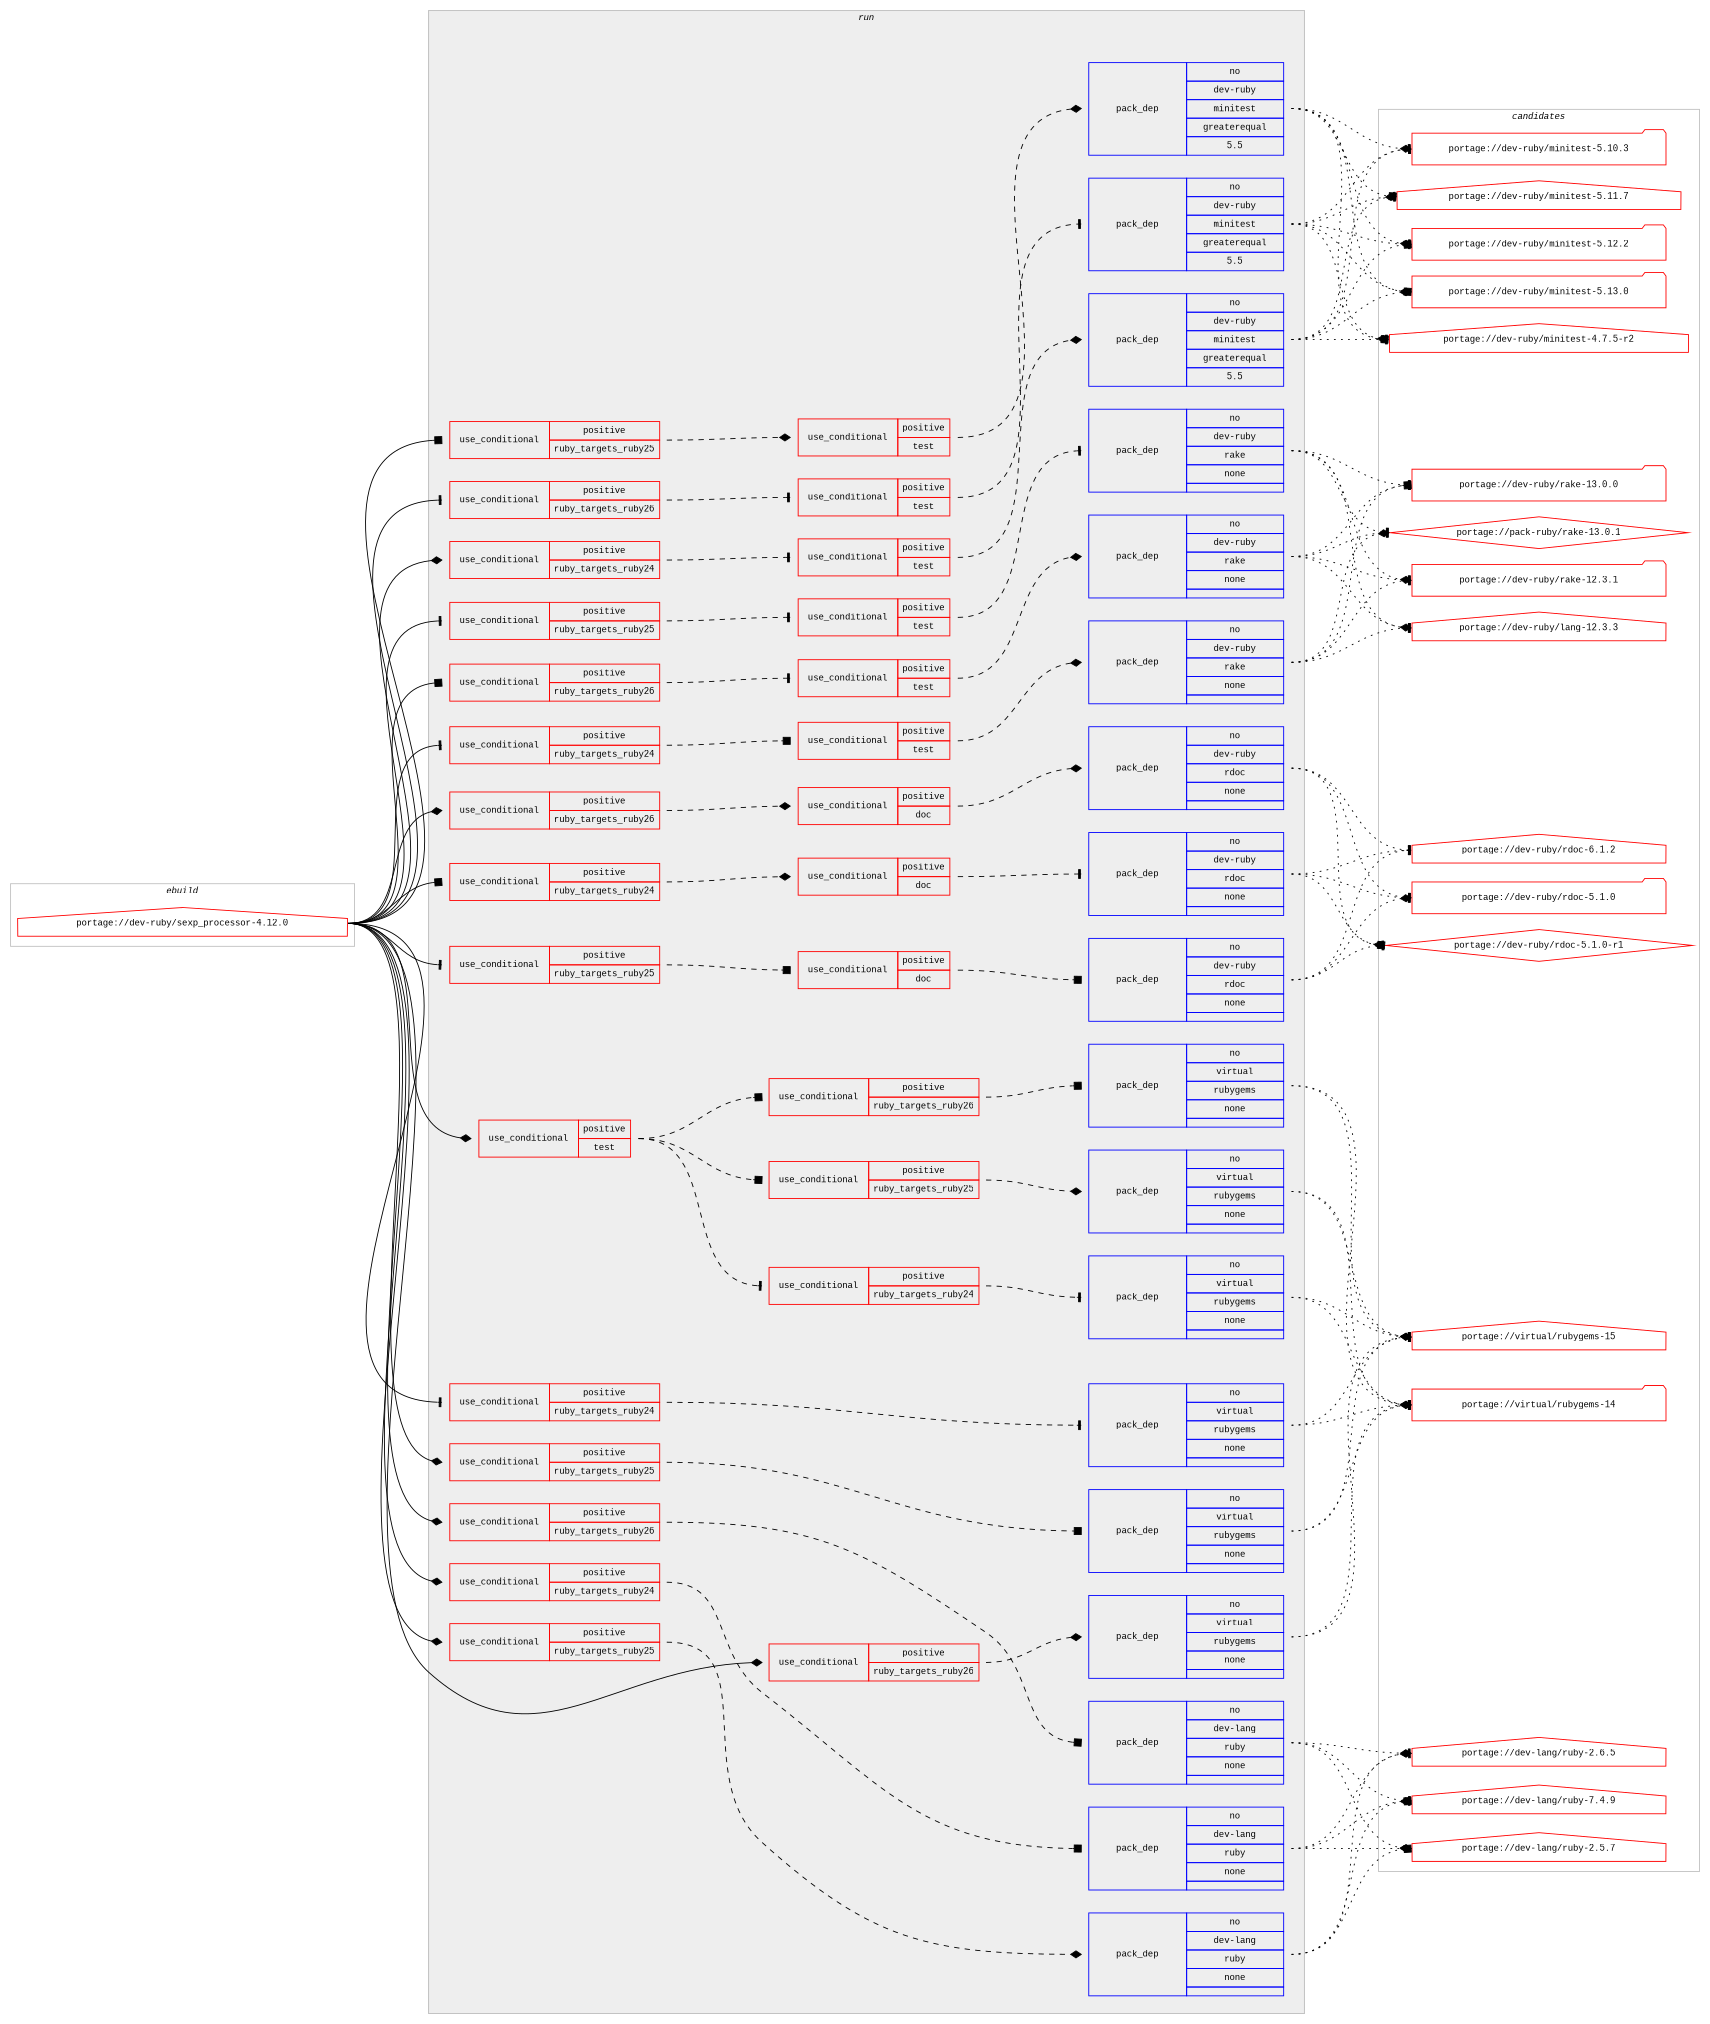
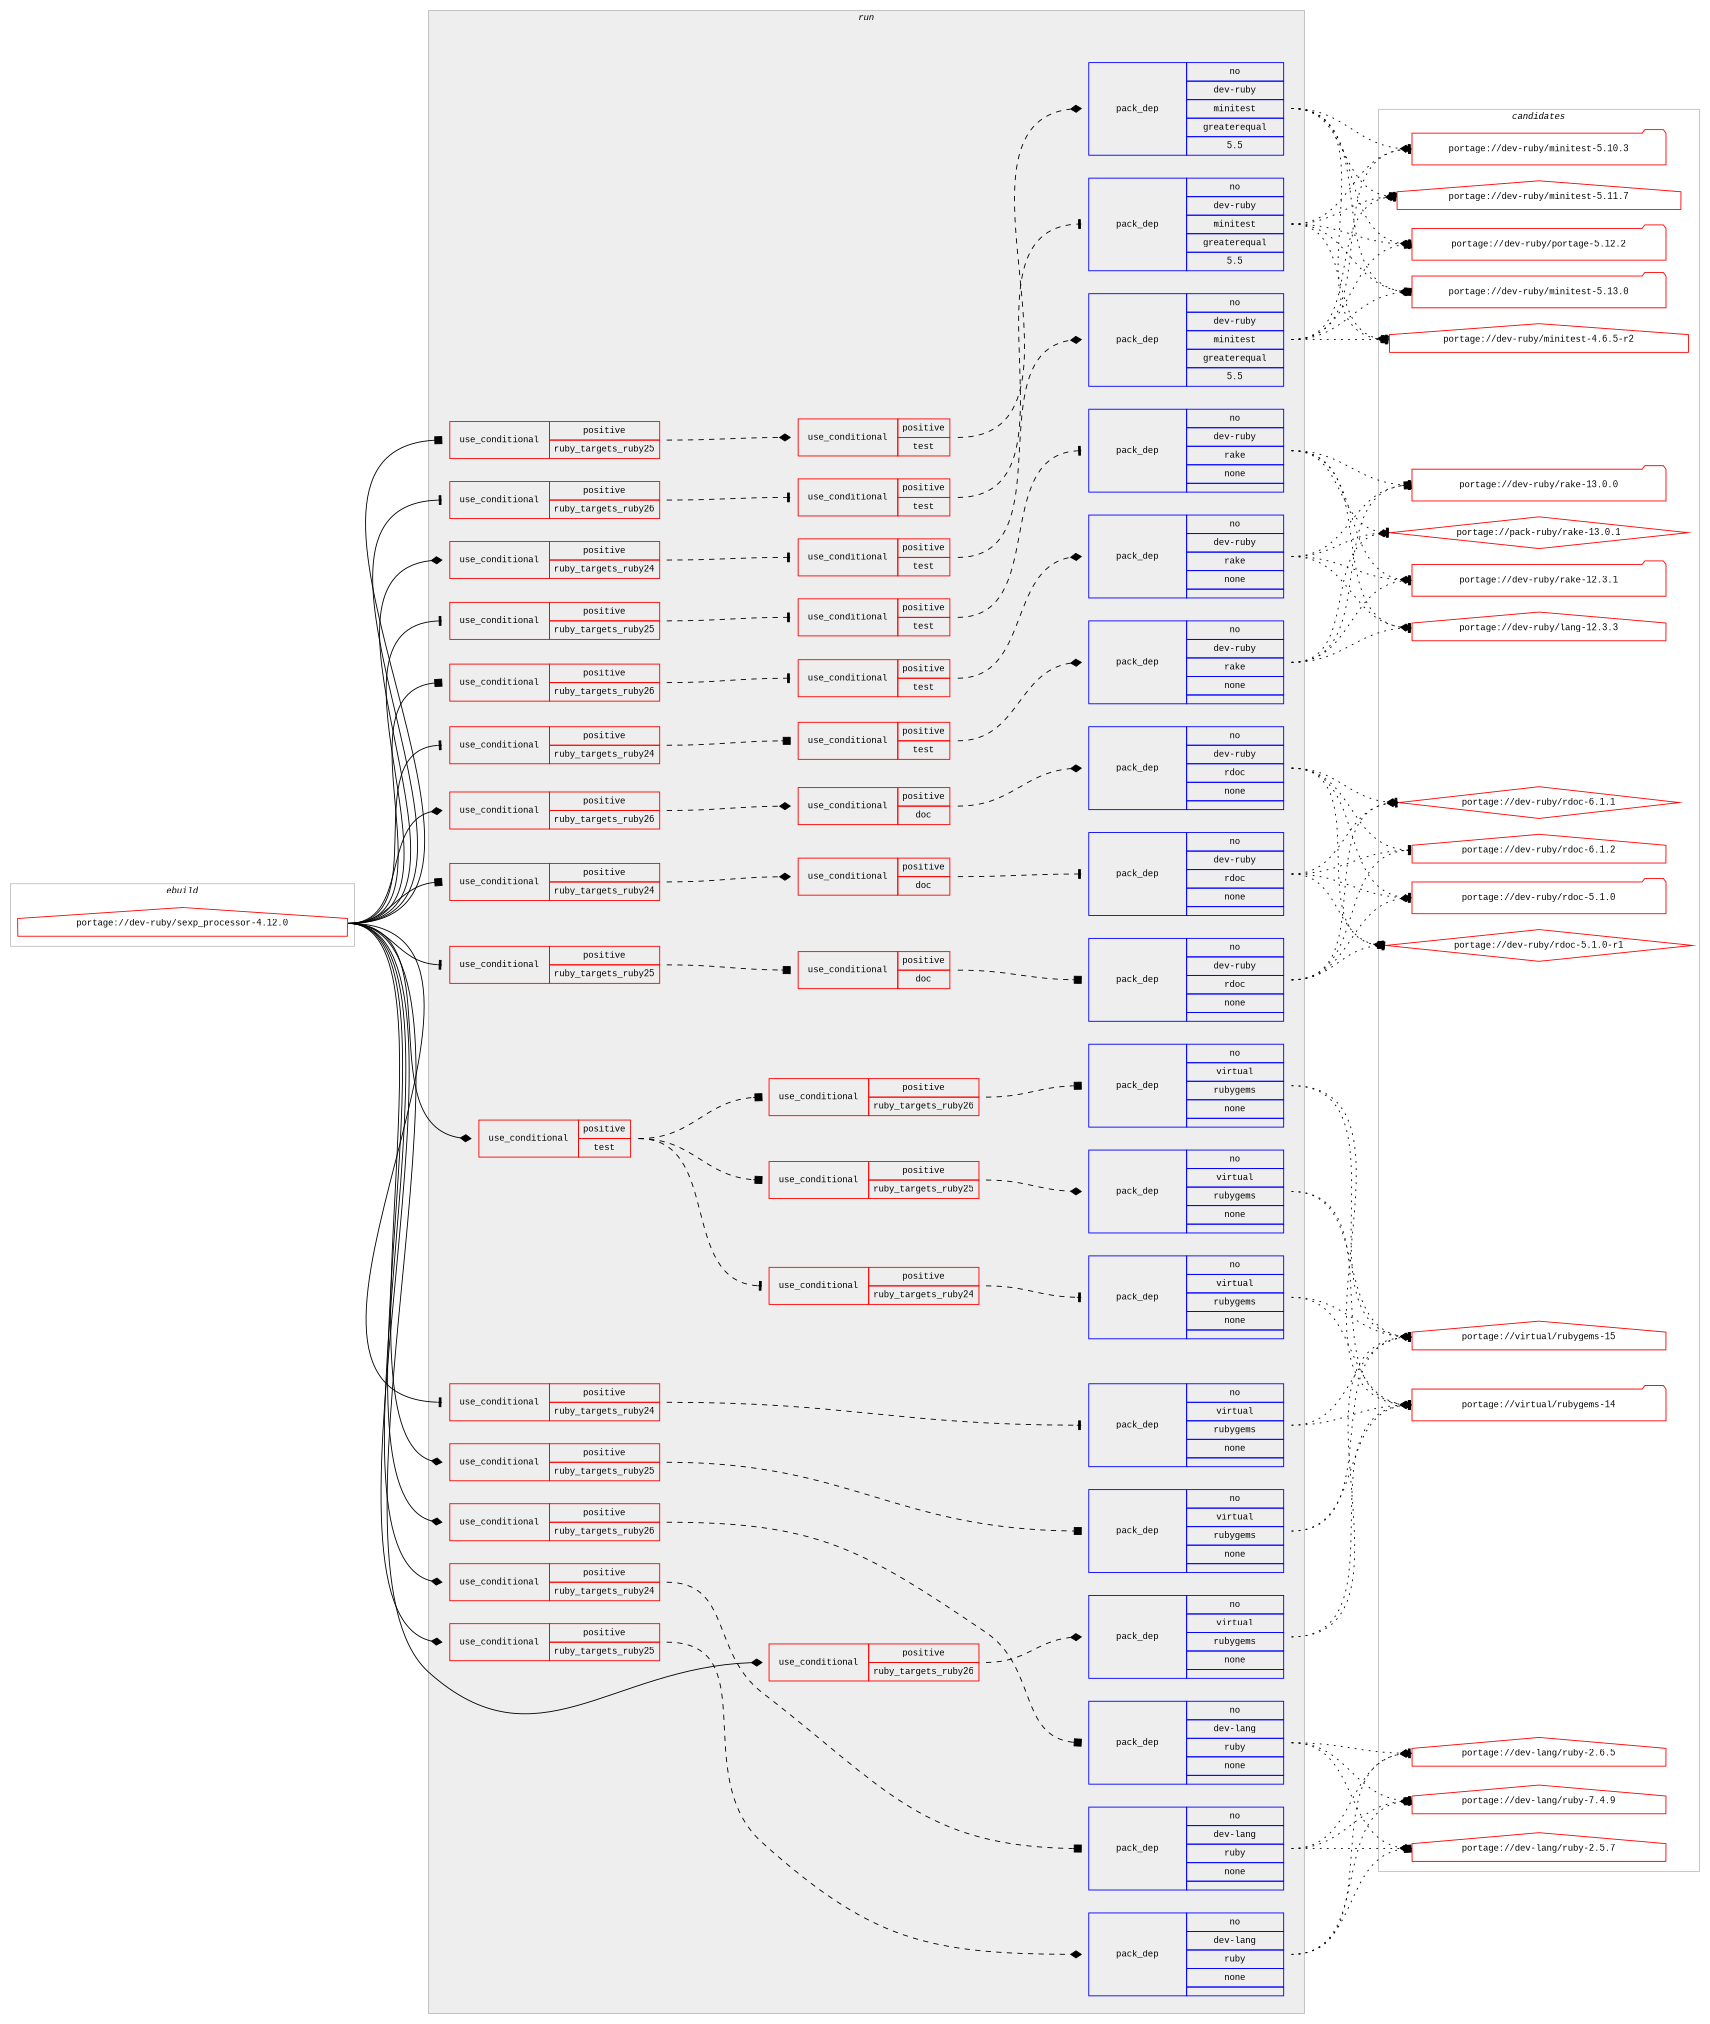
node "portage://dev-ruby/minitest-5.12.2": label "portage://dev-ruby/minitest-5.12.2" -> "portage://dev-ruby/portage-5.12.2"
node "portage://dev-ruby/minitest-4.7.5-r2": label "portage://dev-ruby/minitest-4.7.5-r2" -> "portage://dev-ruby/minitest-4.6.5-r2"
node "portage://dev-ruby/rdoc-6.1.1": added
